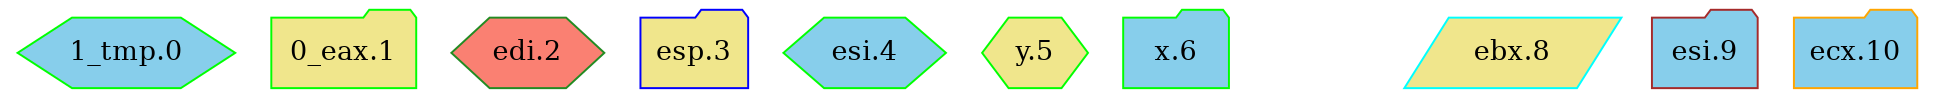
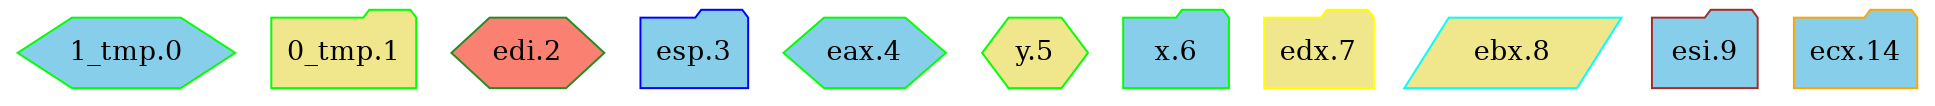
node "0_eax.1": label "0_eax.1" -> "0_tmp.1"
node "esp.3": fillcolor khaki -> skyblue
node "esi.4": label "esi.4" -> "eax.4"
node "edx.7": added
node "ecx.10": label "ecx.10" -> "ecx.14"
